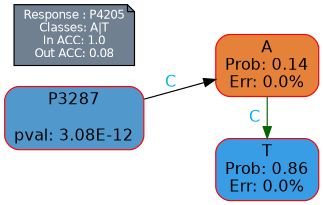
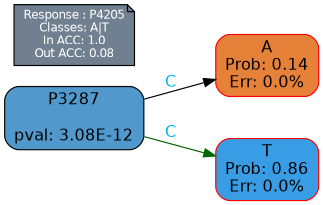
edge "A Prob: 0.14 Err: 0.0%" -> "T Prob: 0.86 Err: 0.0%": now "P3287 pval: 3.08E-12" -> "T Prob: 0.86 Err: 0.0%"
node "P3287 pval: 3.08E-12": color red -> black
